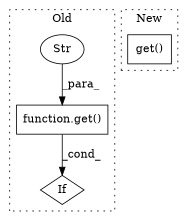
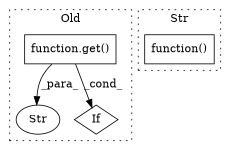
cluster "New": label "New" -> "Str"
node "get()": label "get()" -> "function()"
edge "Str" -> "function.get()": reversed
